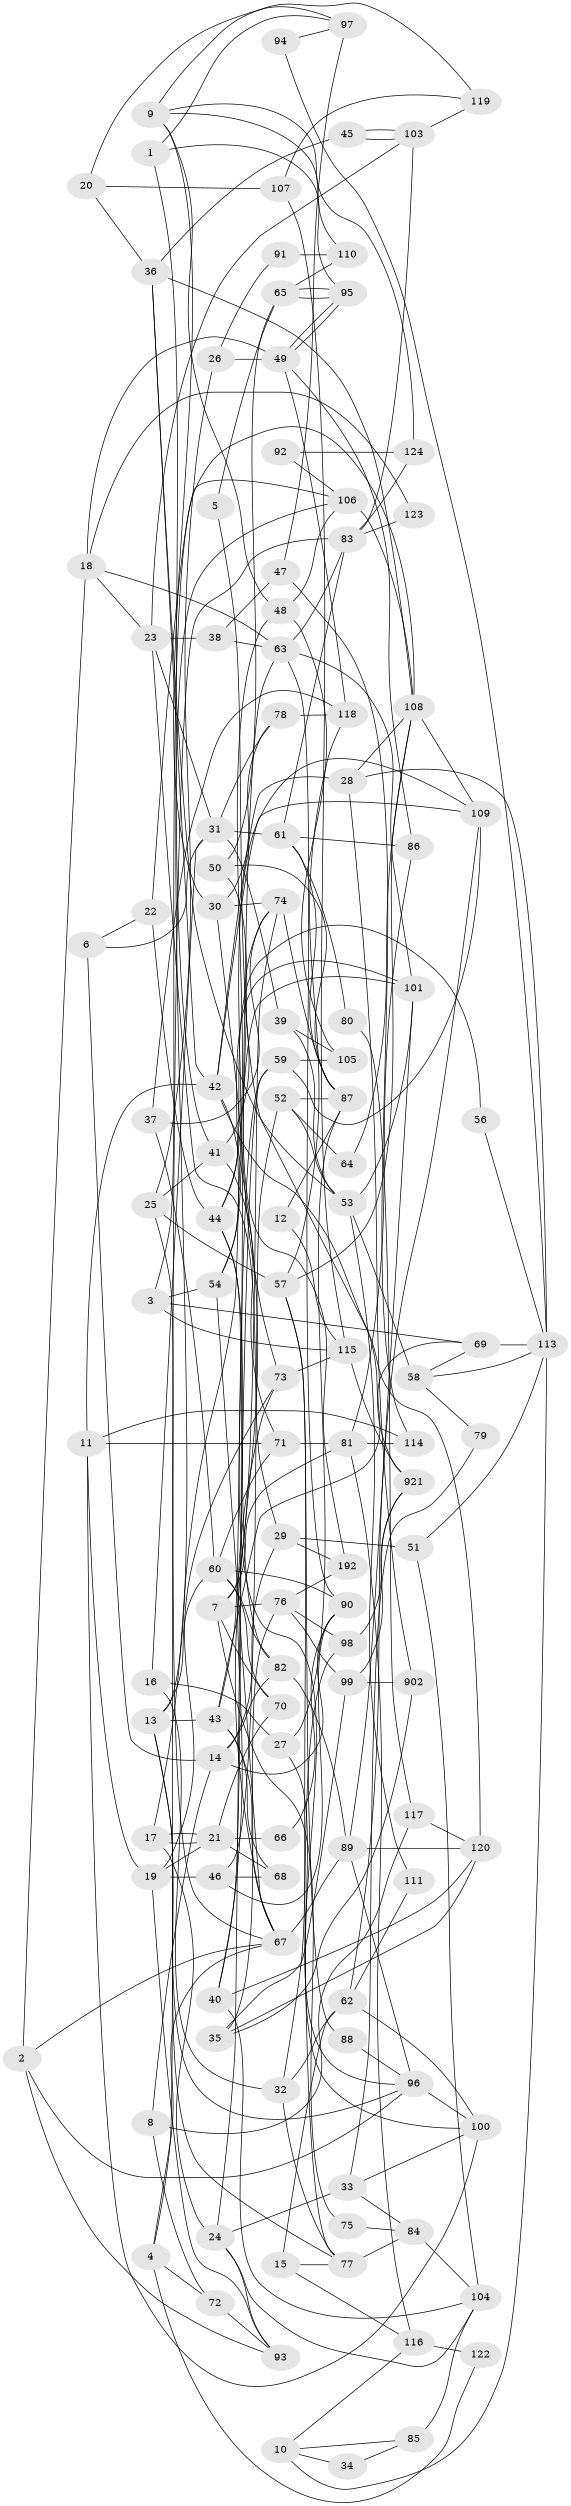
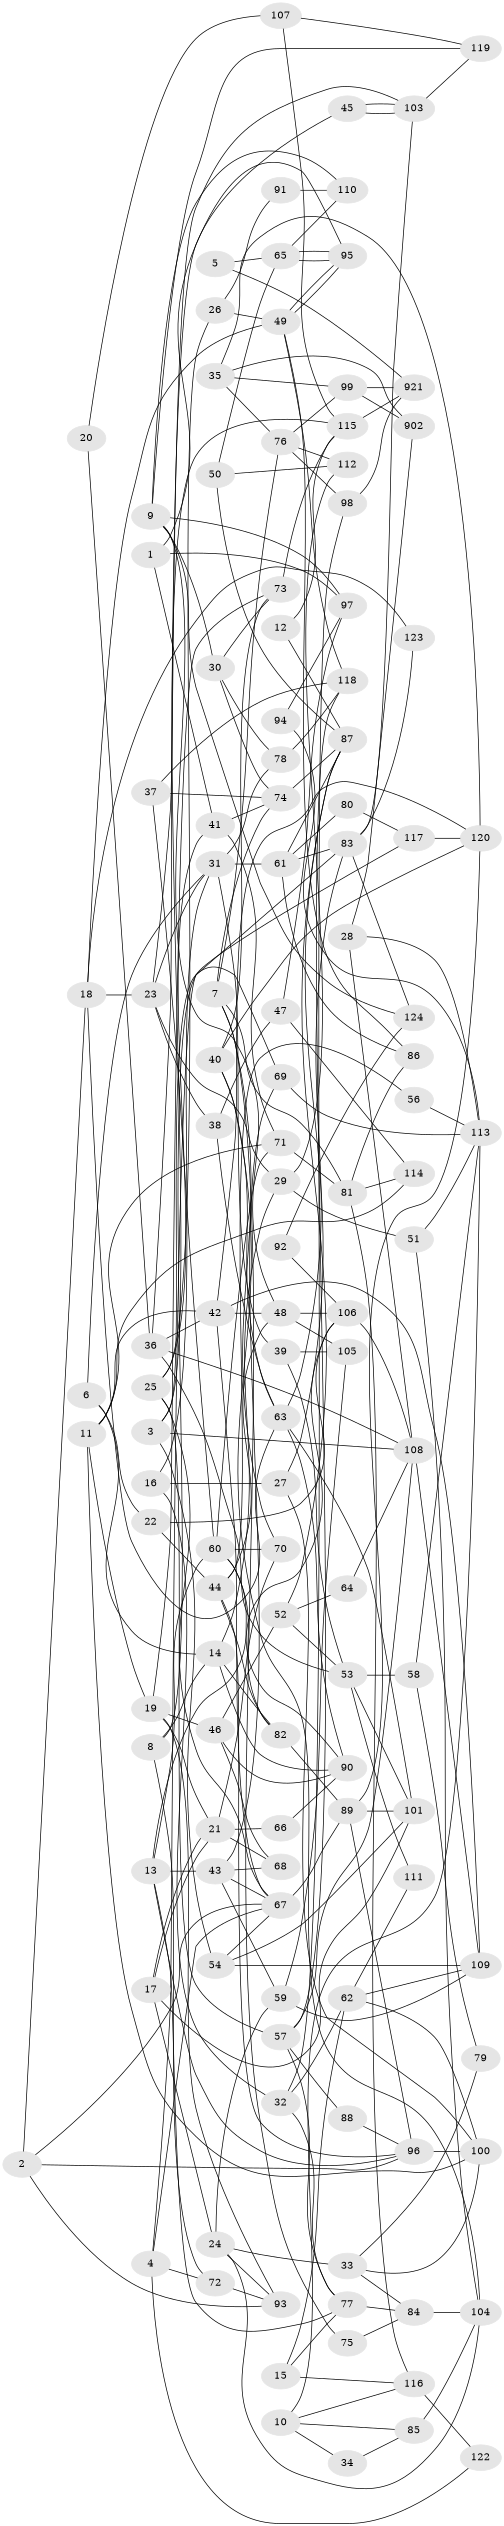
edge "97" -- "20": now "97" -- "9"
edge "28" -- "42": now "48" -- "42"
edge "69" -- "58": removed
node "192": label "192" -> "112"
